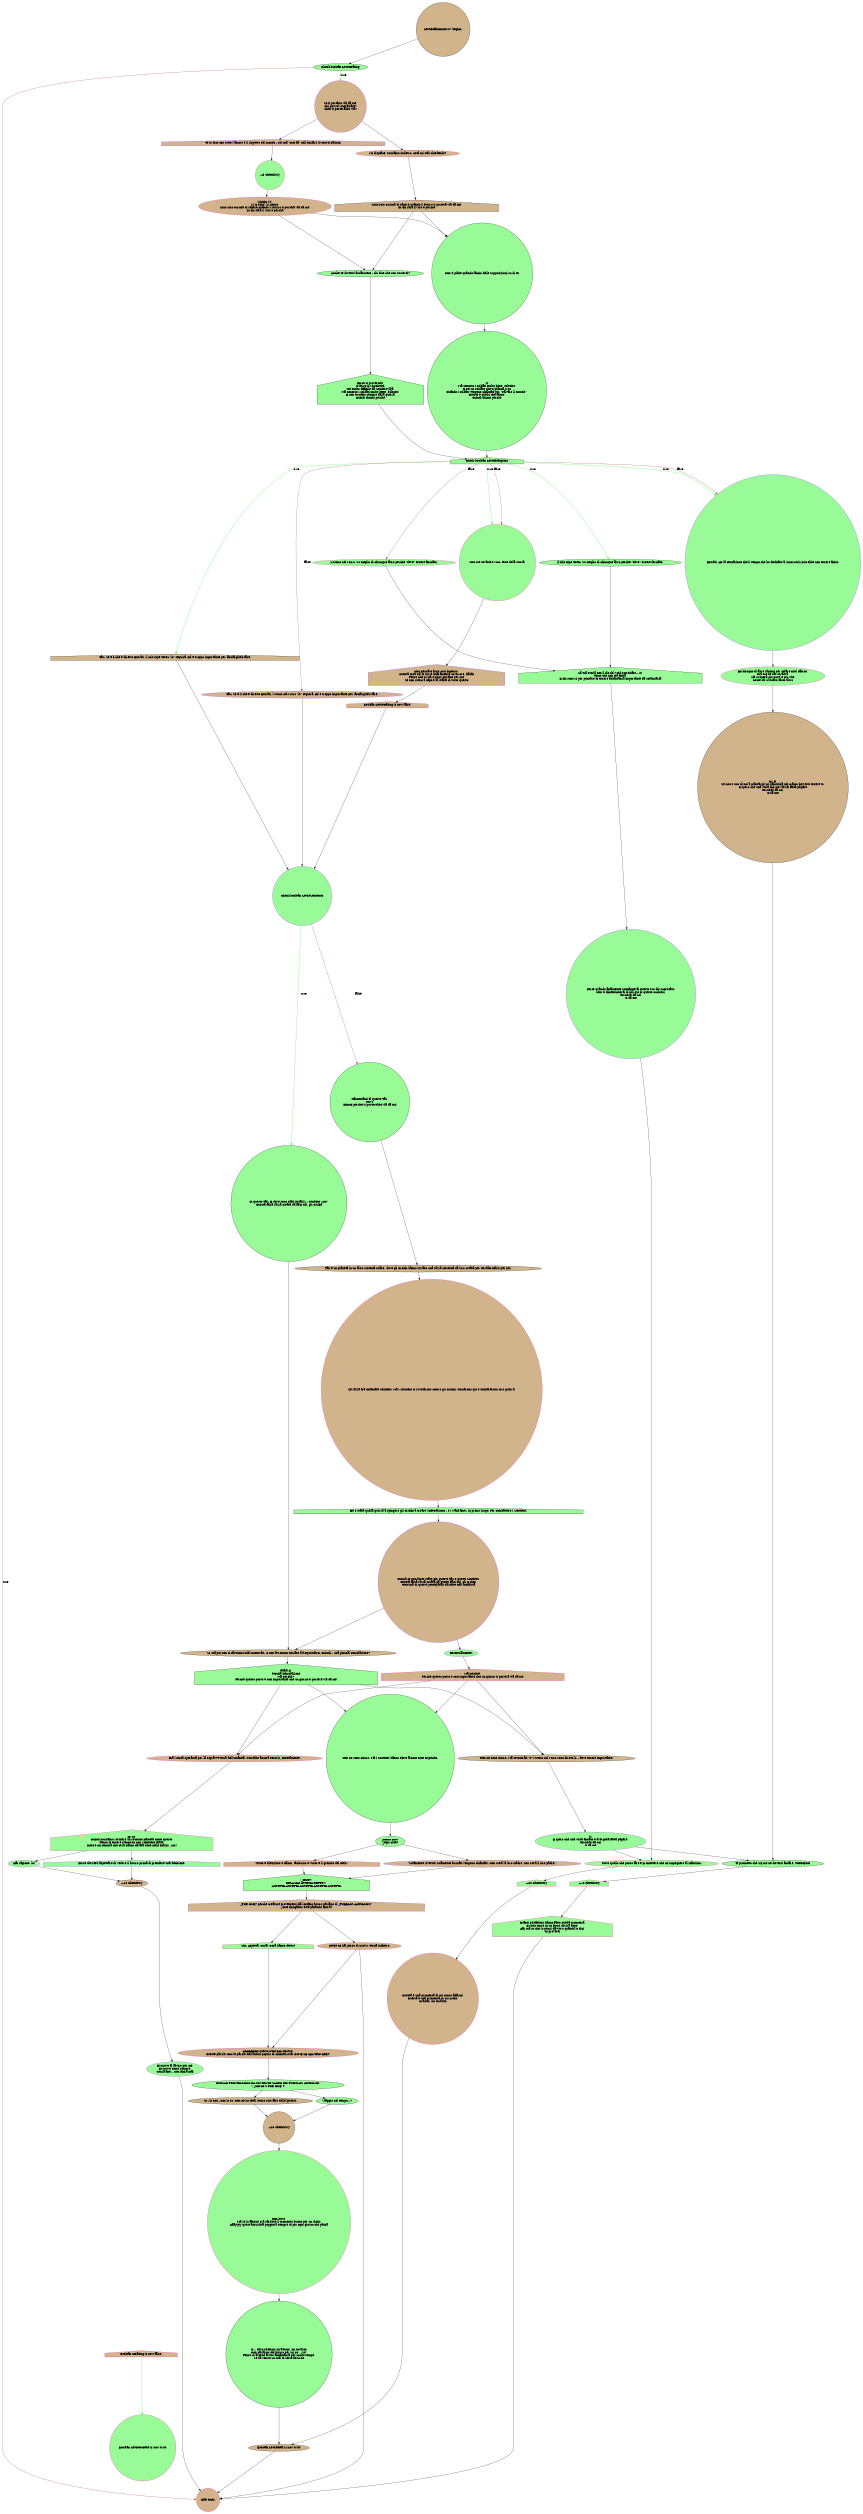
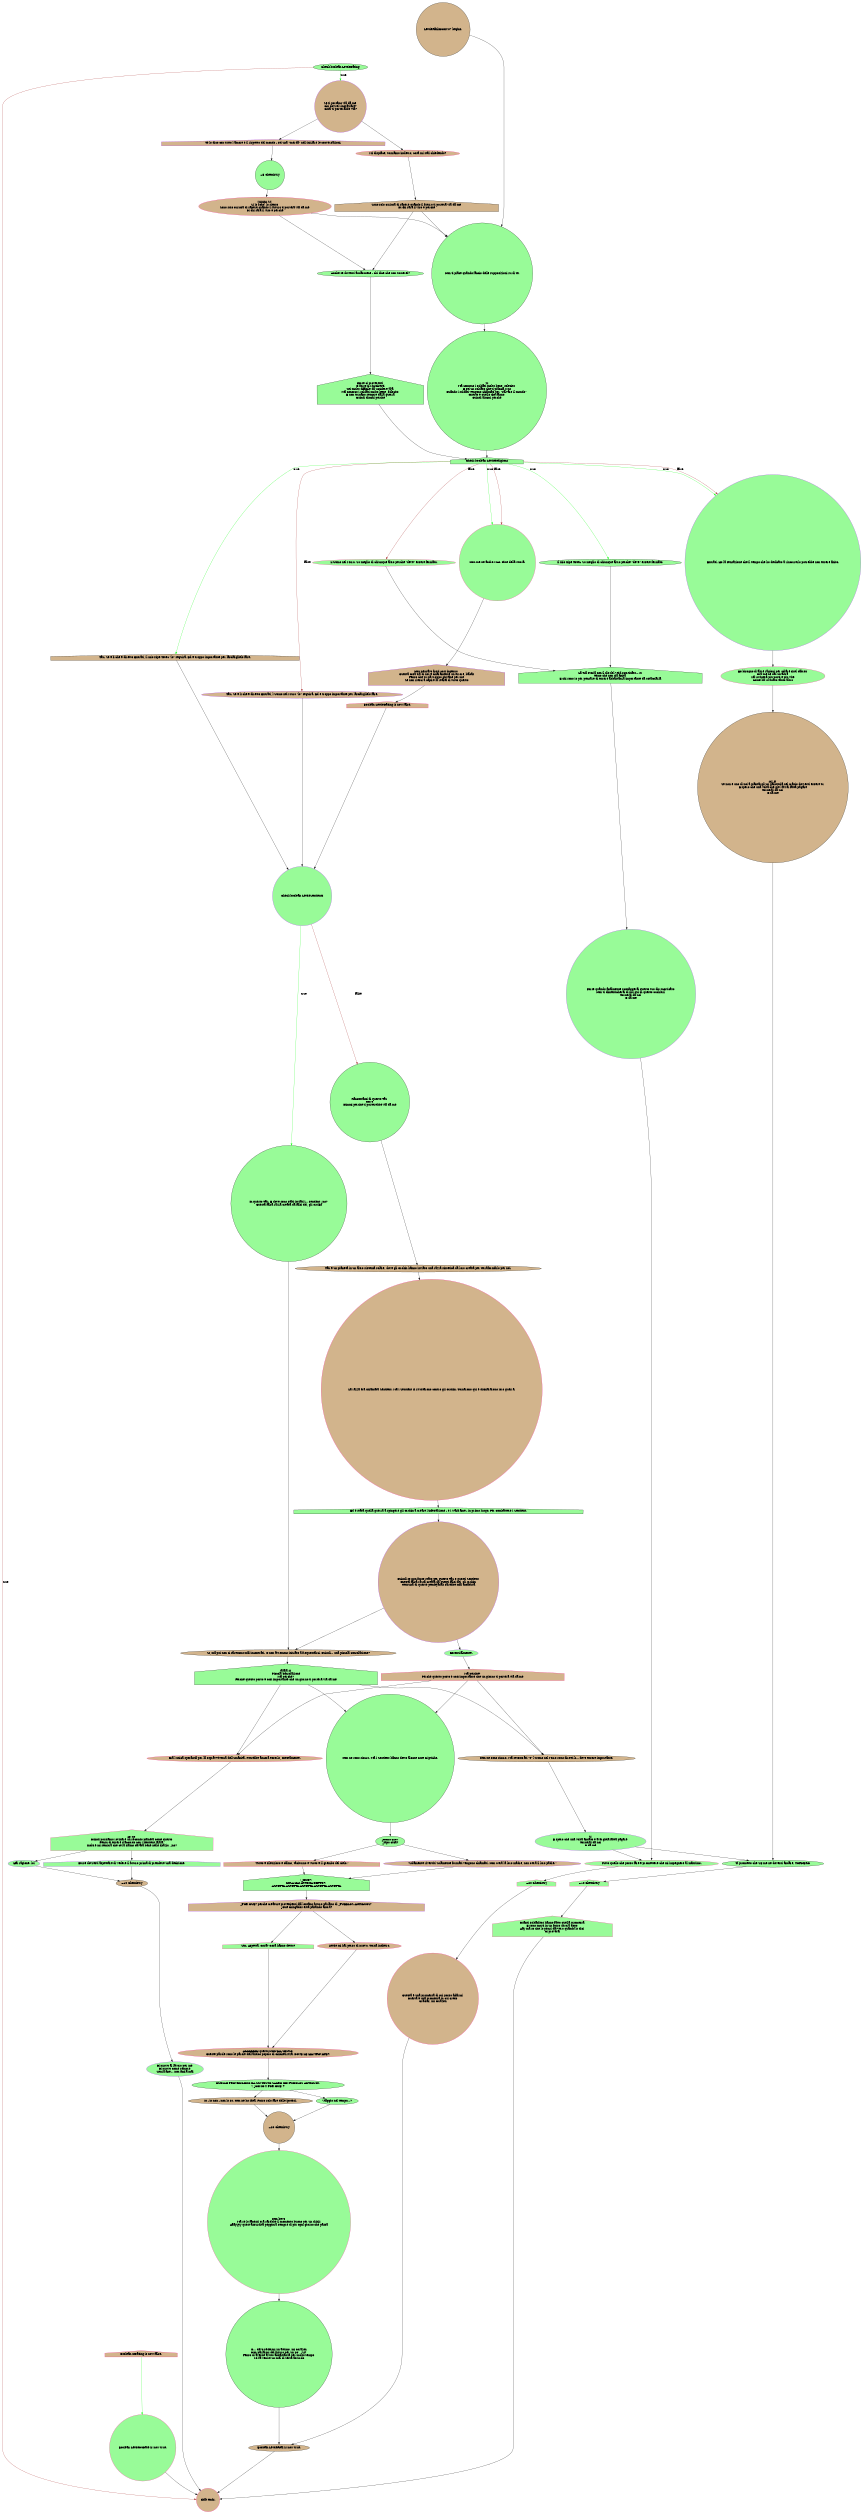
edge "LettieRank5Convo7 begins." -> "Check boolean LettieDating": now "LettieRank5Convo7 begins." -> "Non ti piace quando faccio delle supposizioni su di te."
node "+5 Chemistry": color deeppink -> black
edge "Lettie mi hai perso di nuovo. Torna indietro." -> "Chat ends.": now "Boolean LettieNoDate is now true." -> "Chat ends."
